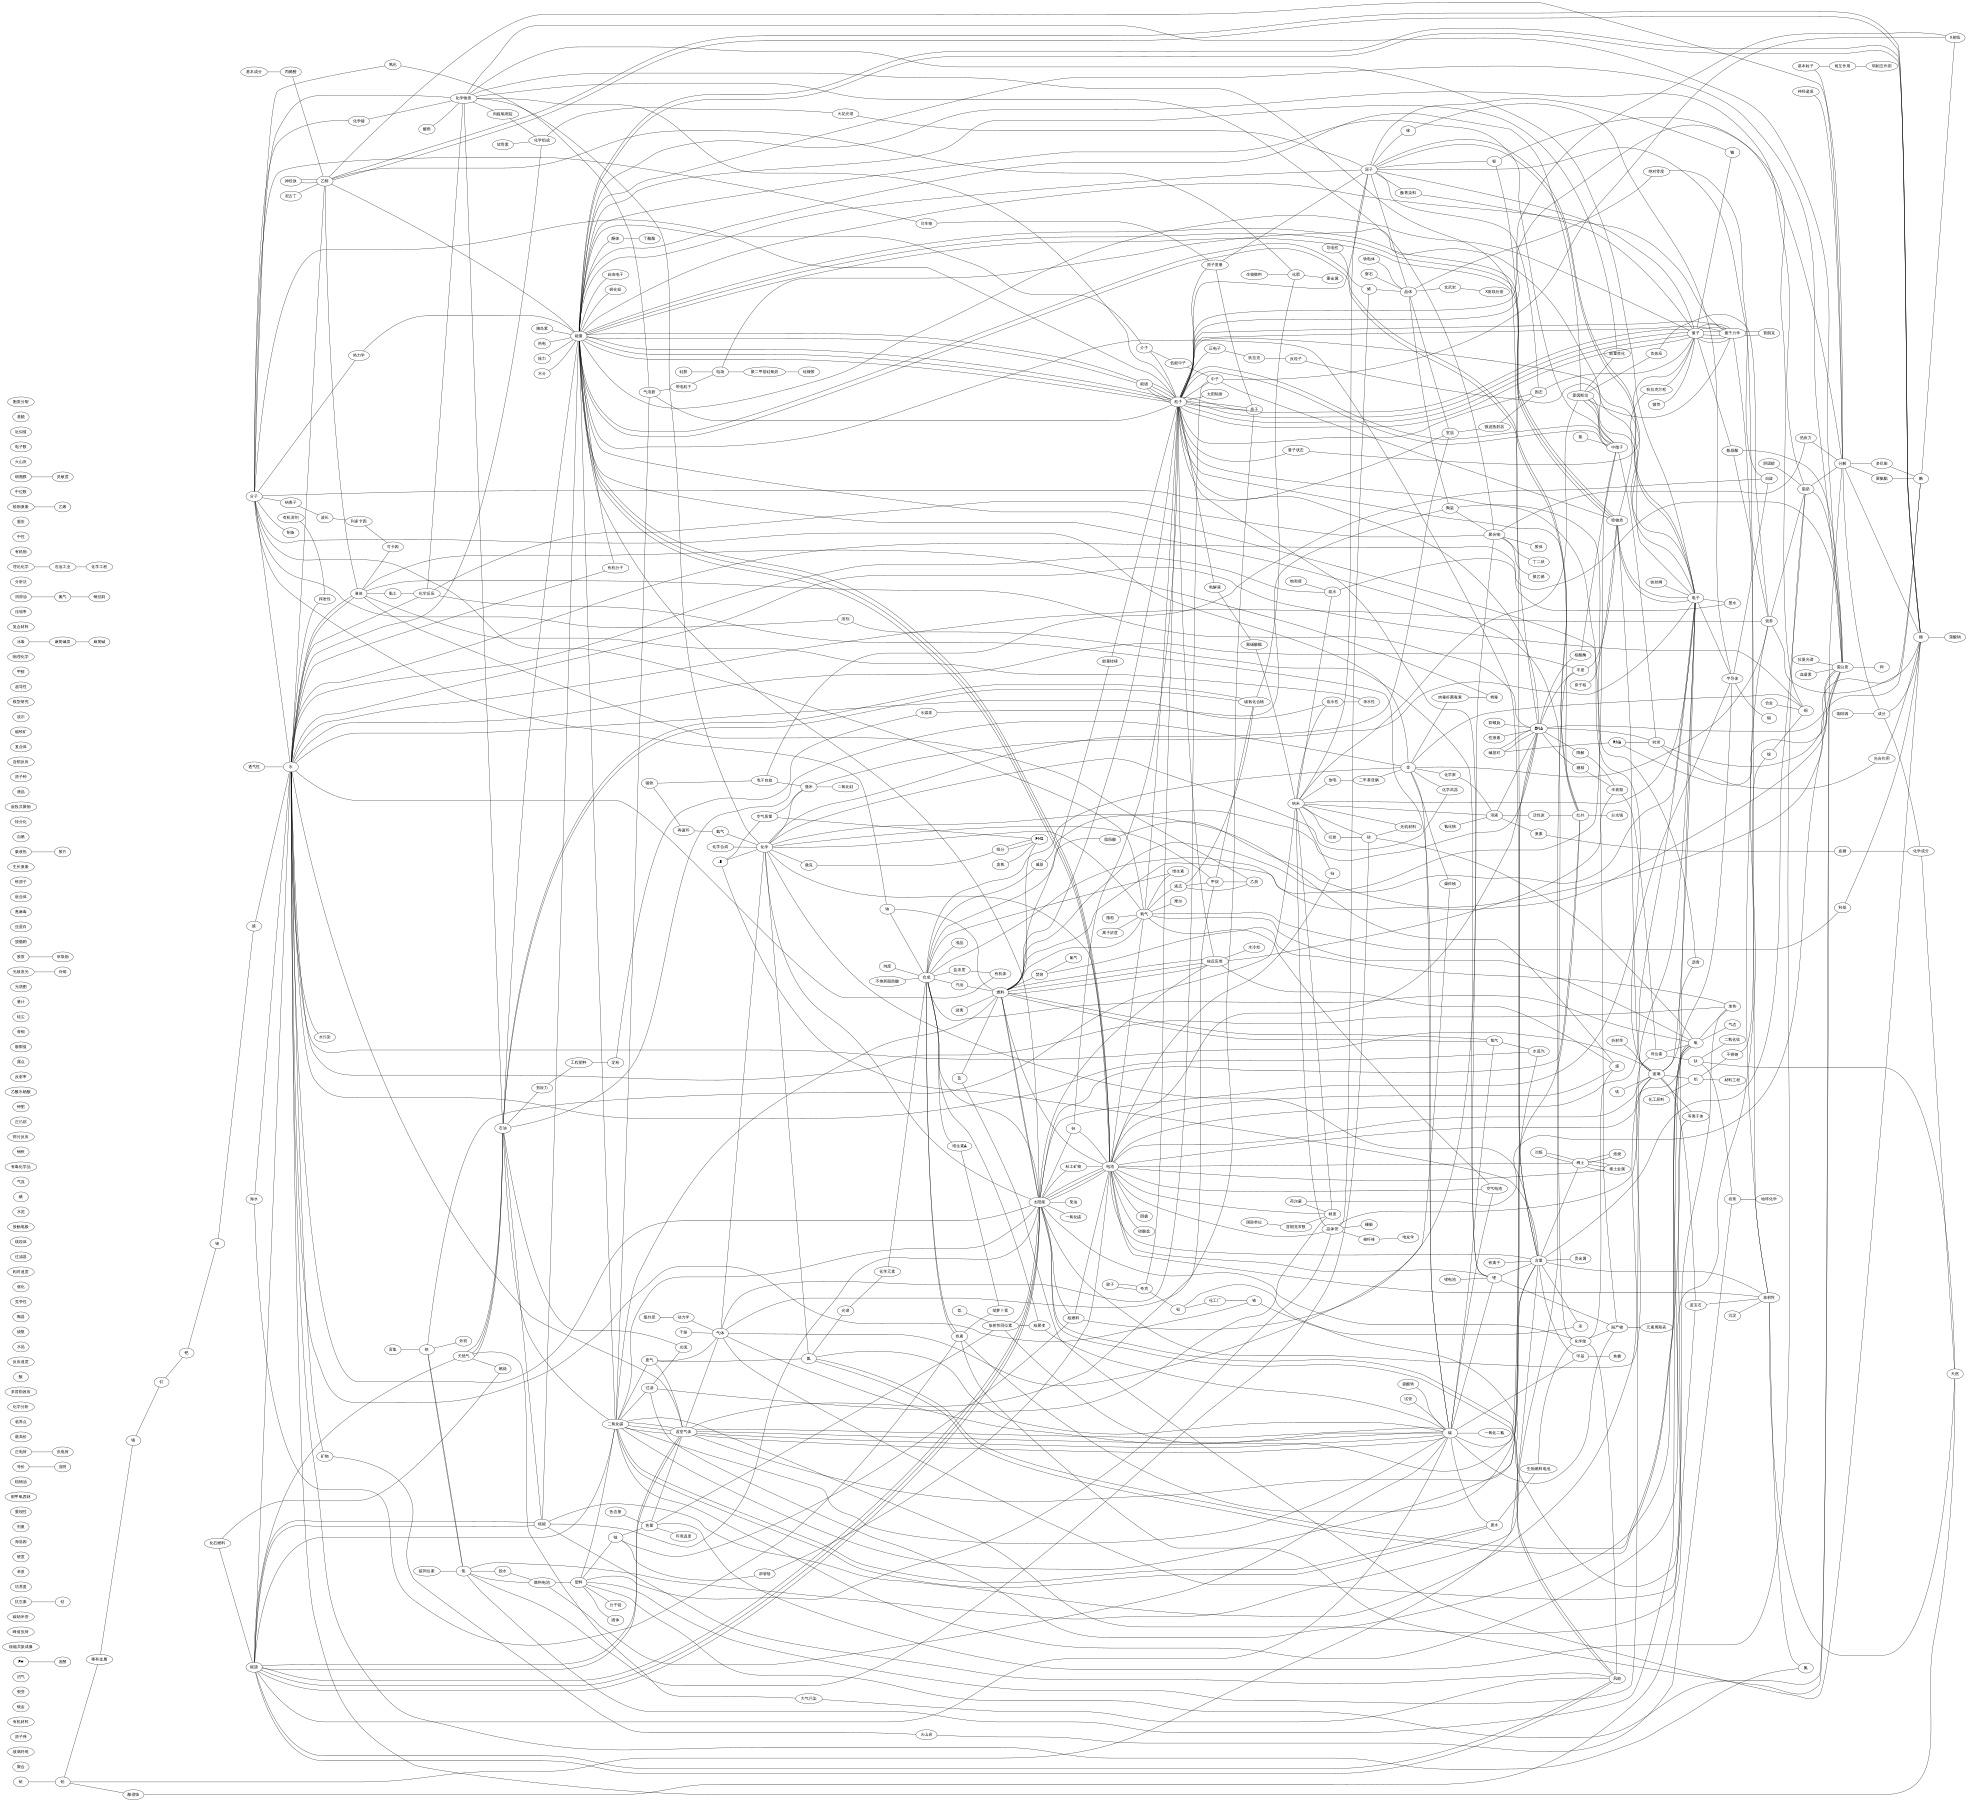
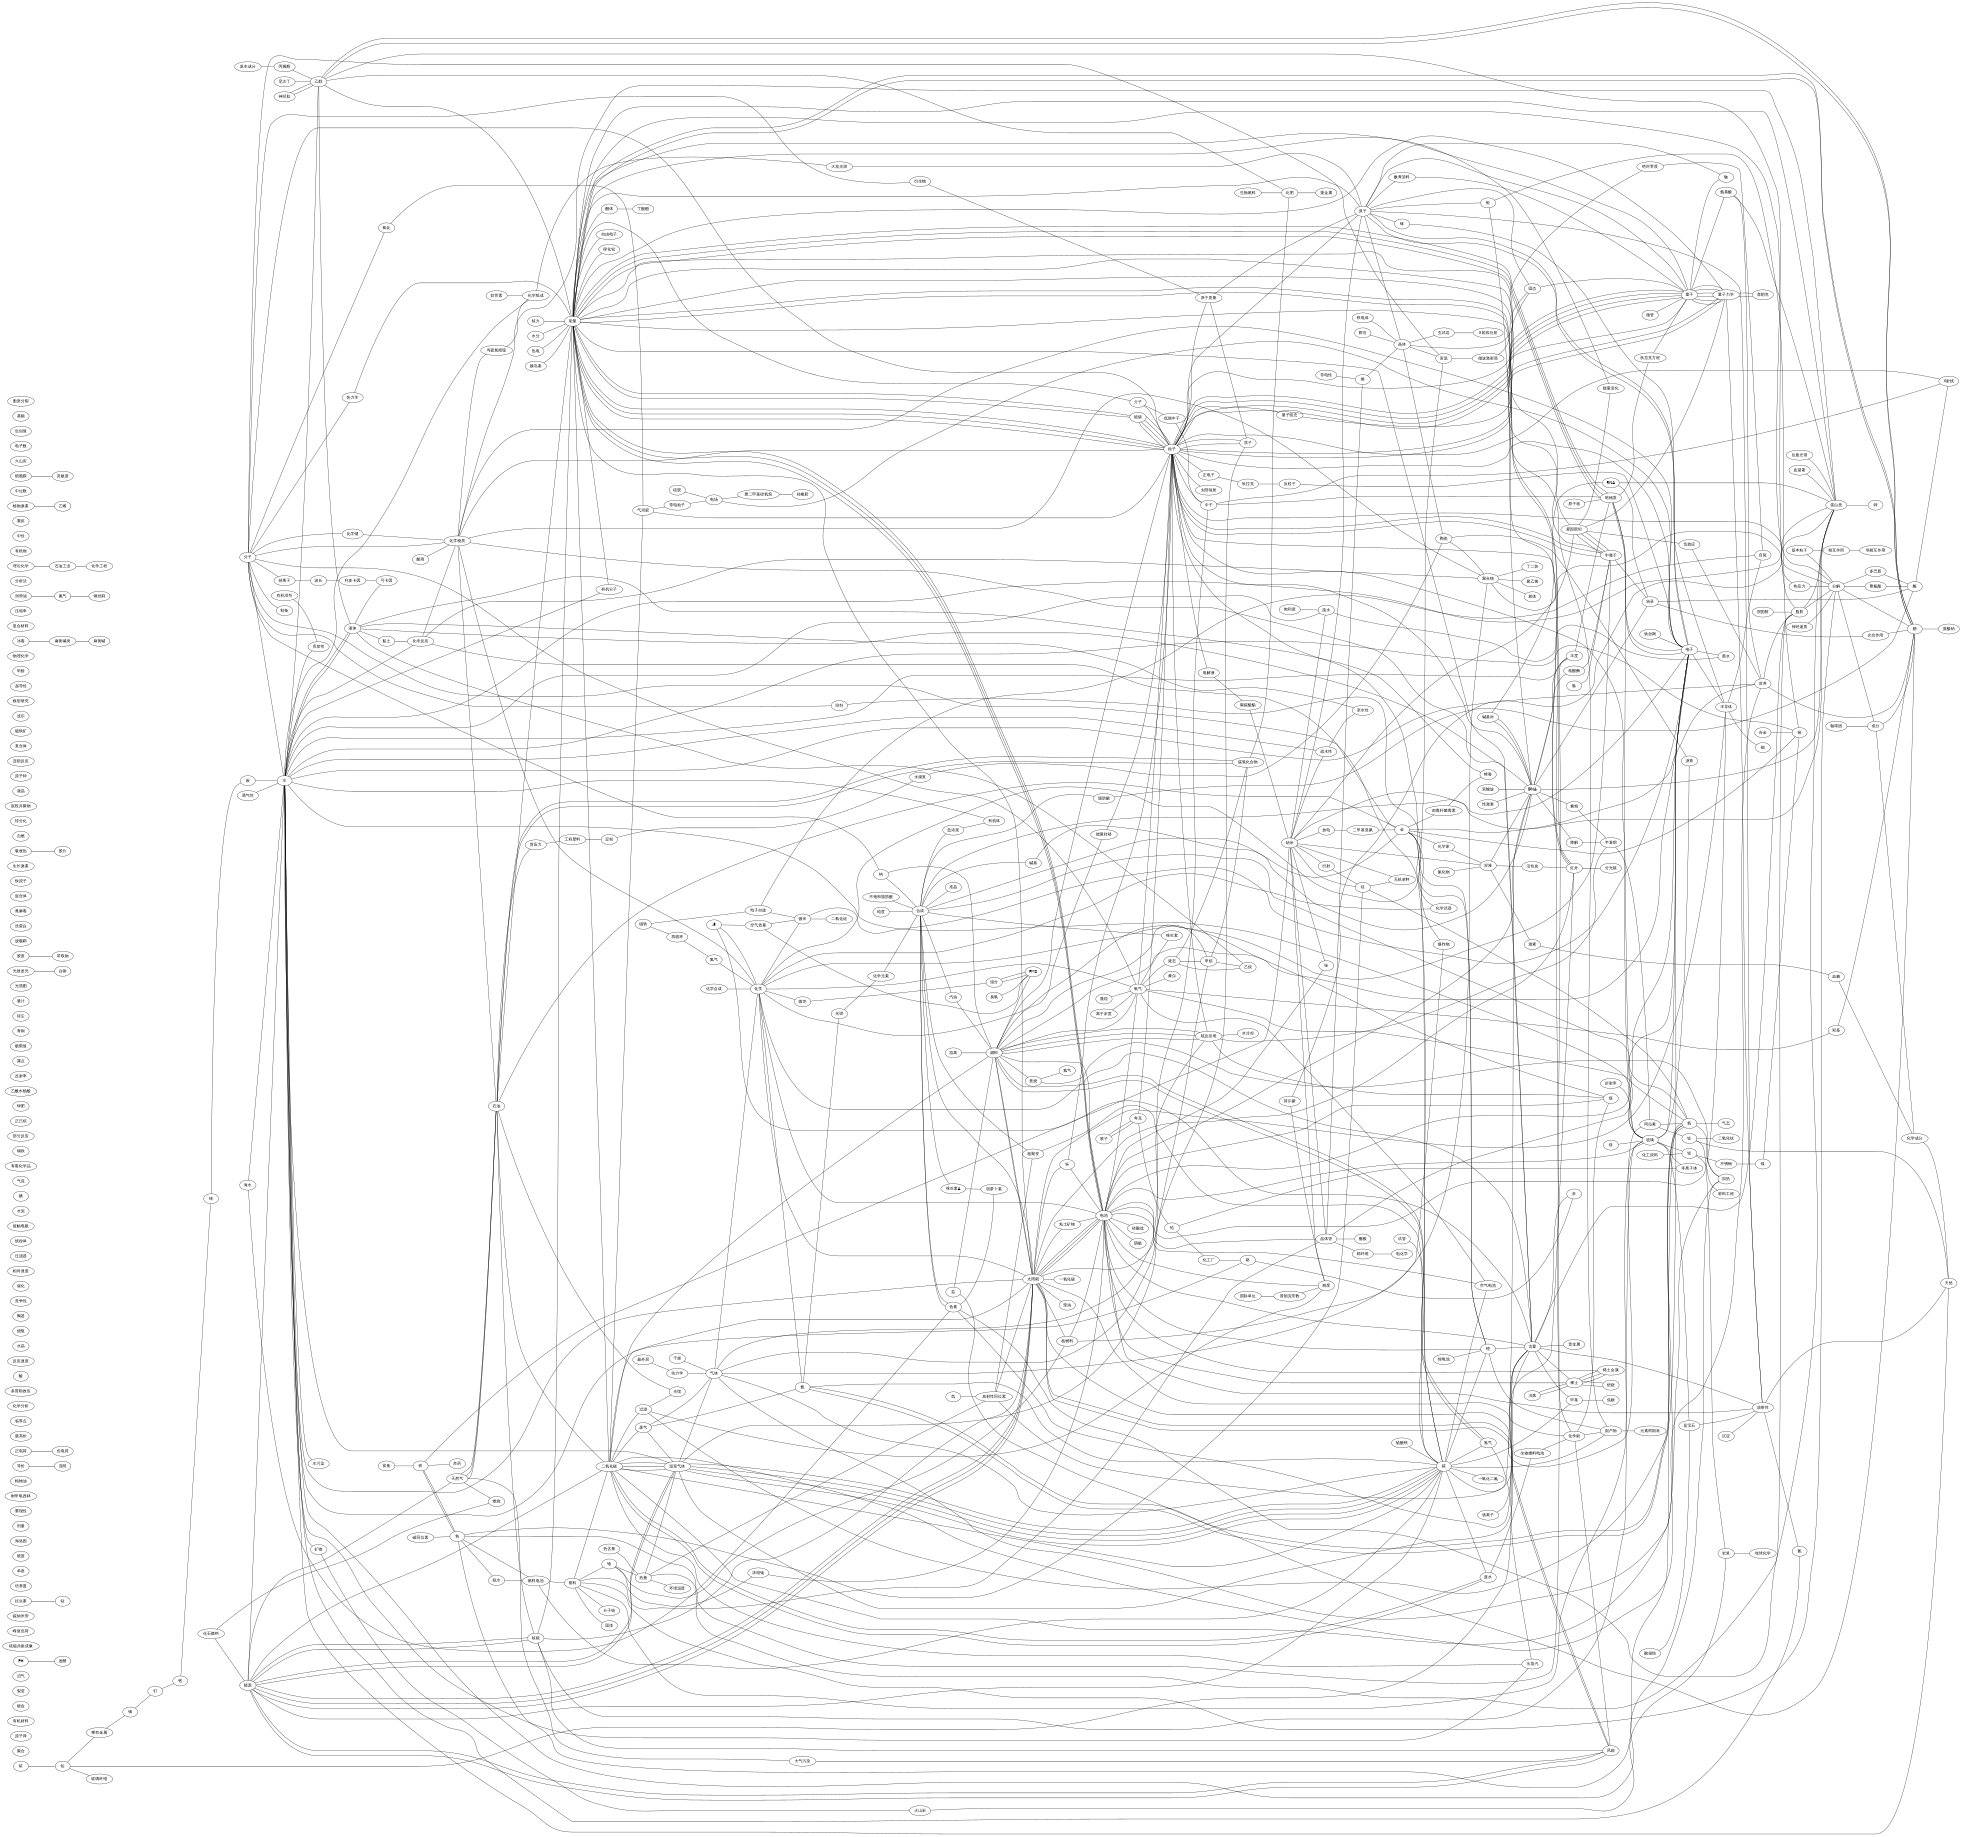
edge "铂" -- "酸侵蚀": now "铂" -- "玻璃纤维"
